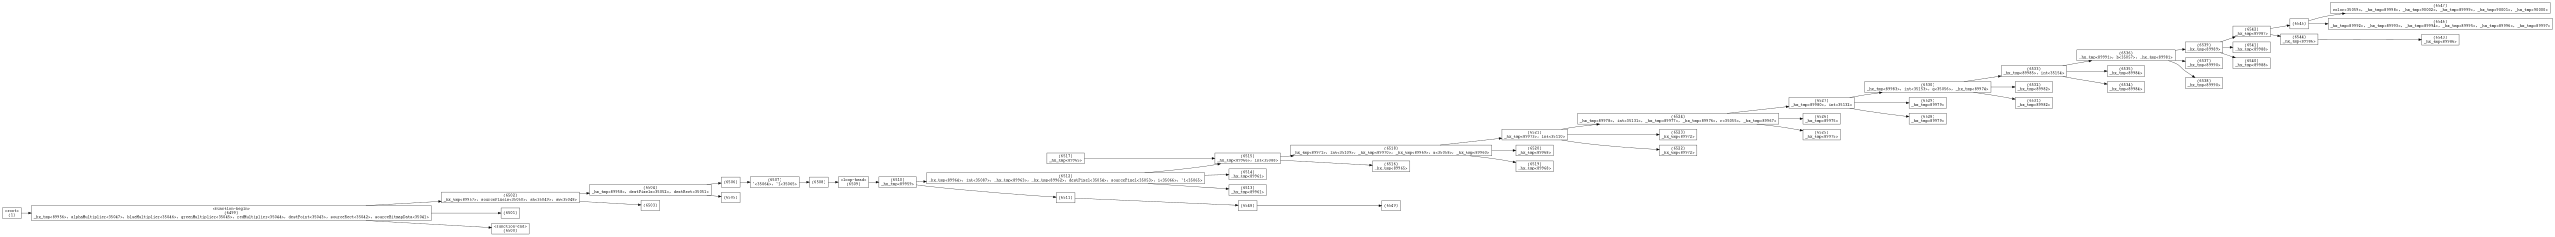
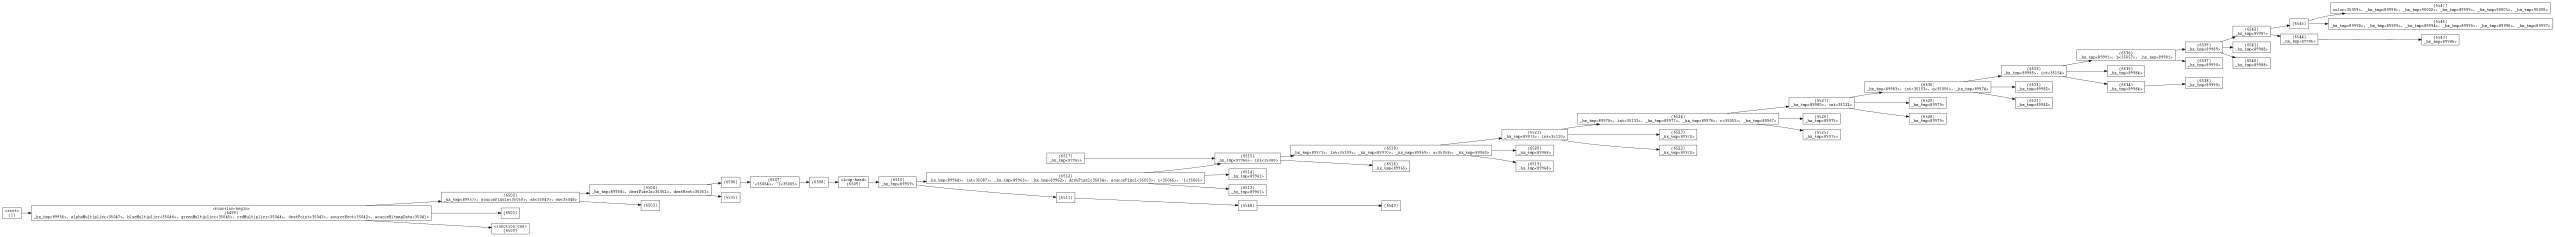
edge "(6536) _hx_tmp<89991>, b<35057>, _hx_tmp<89981>" -> "(6538) _hx_tmp<89990>": now "(6534) _hx_tmp<89984>" -> "(6538) _hx_tmp<89990>"
